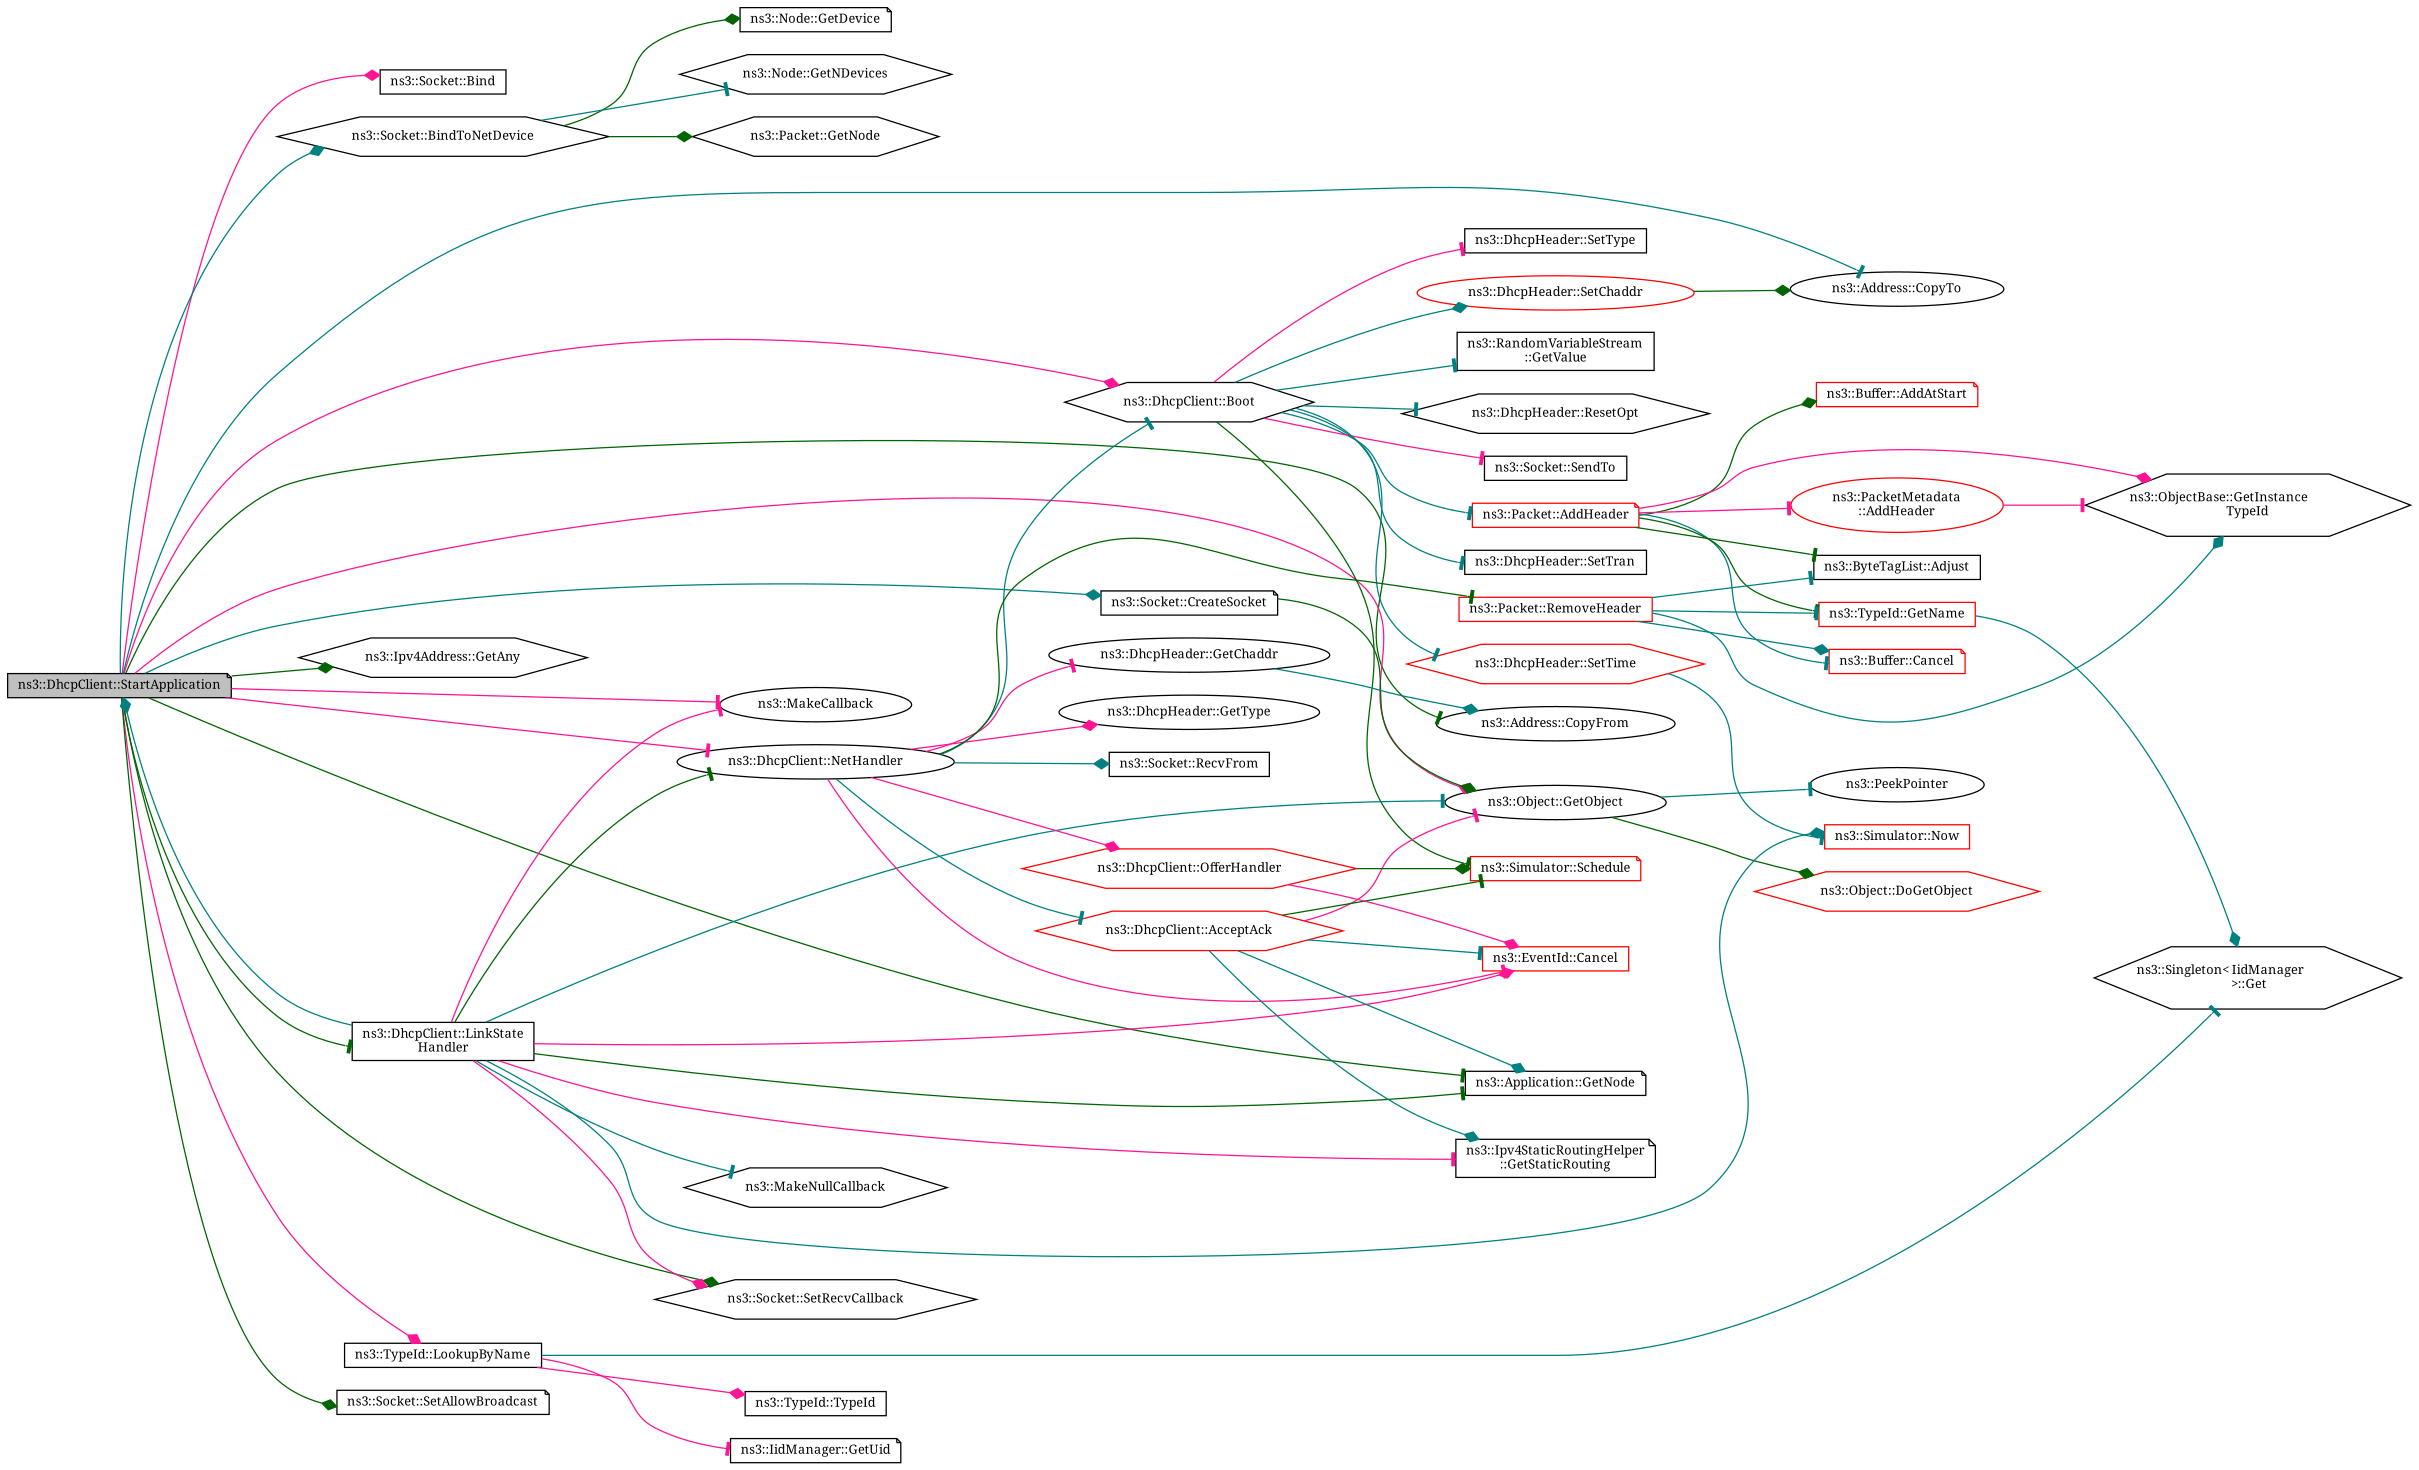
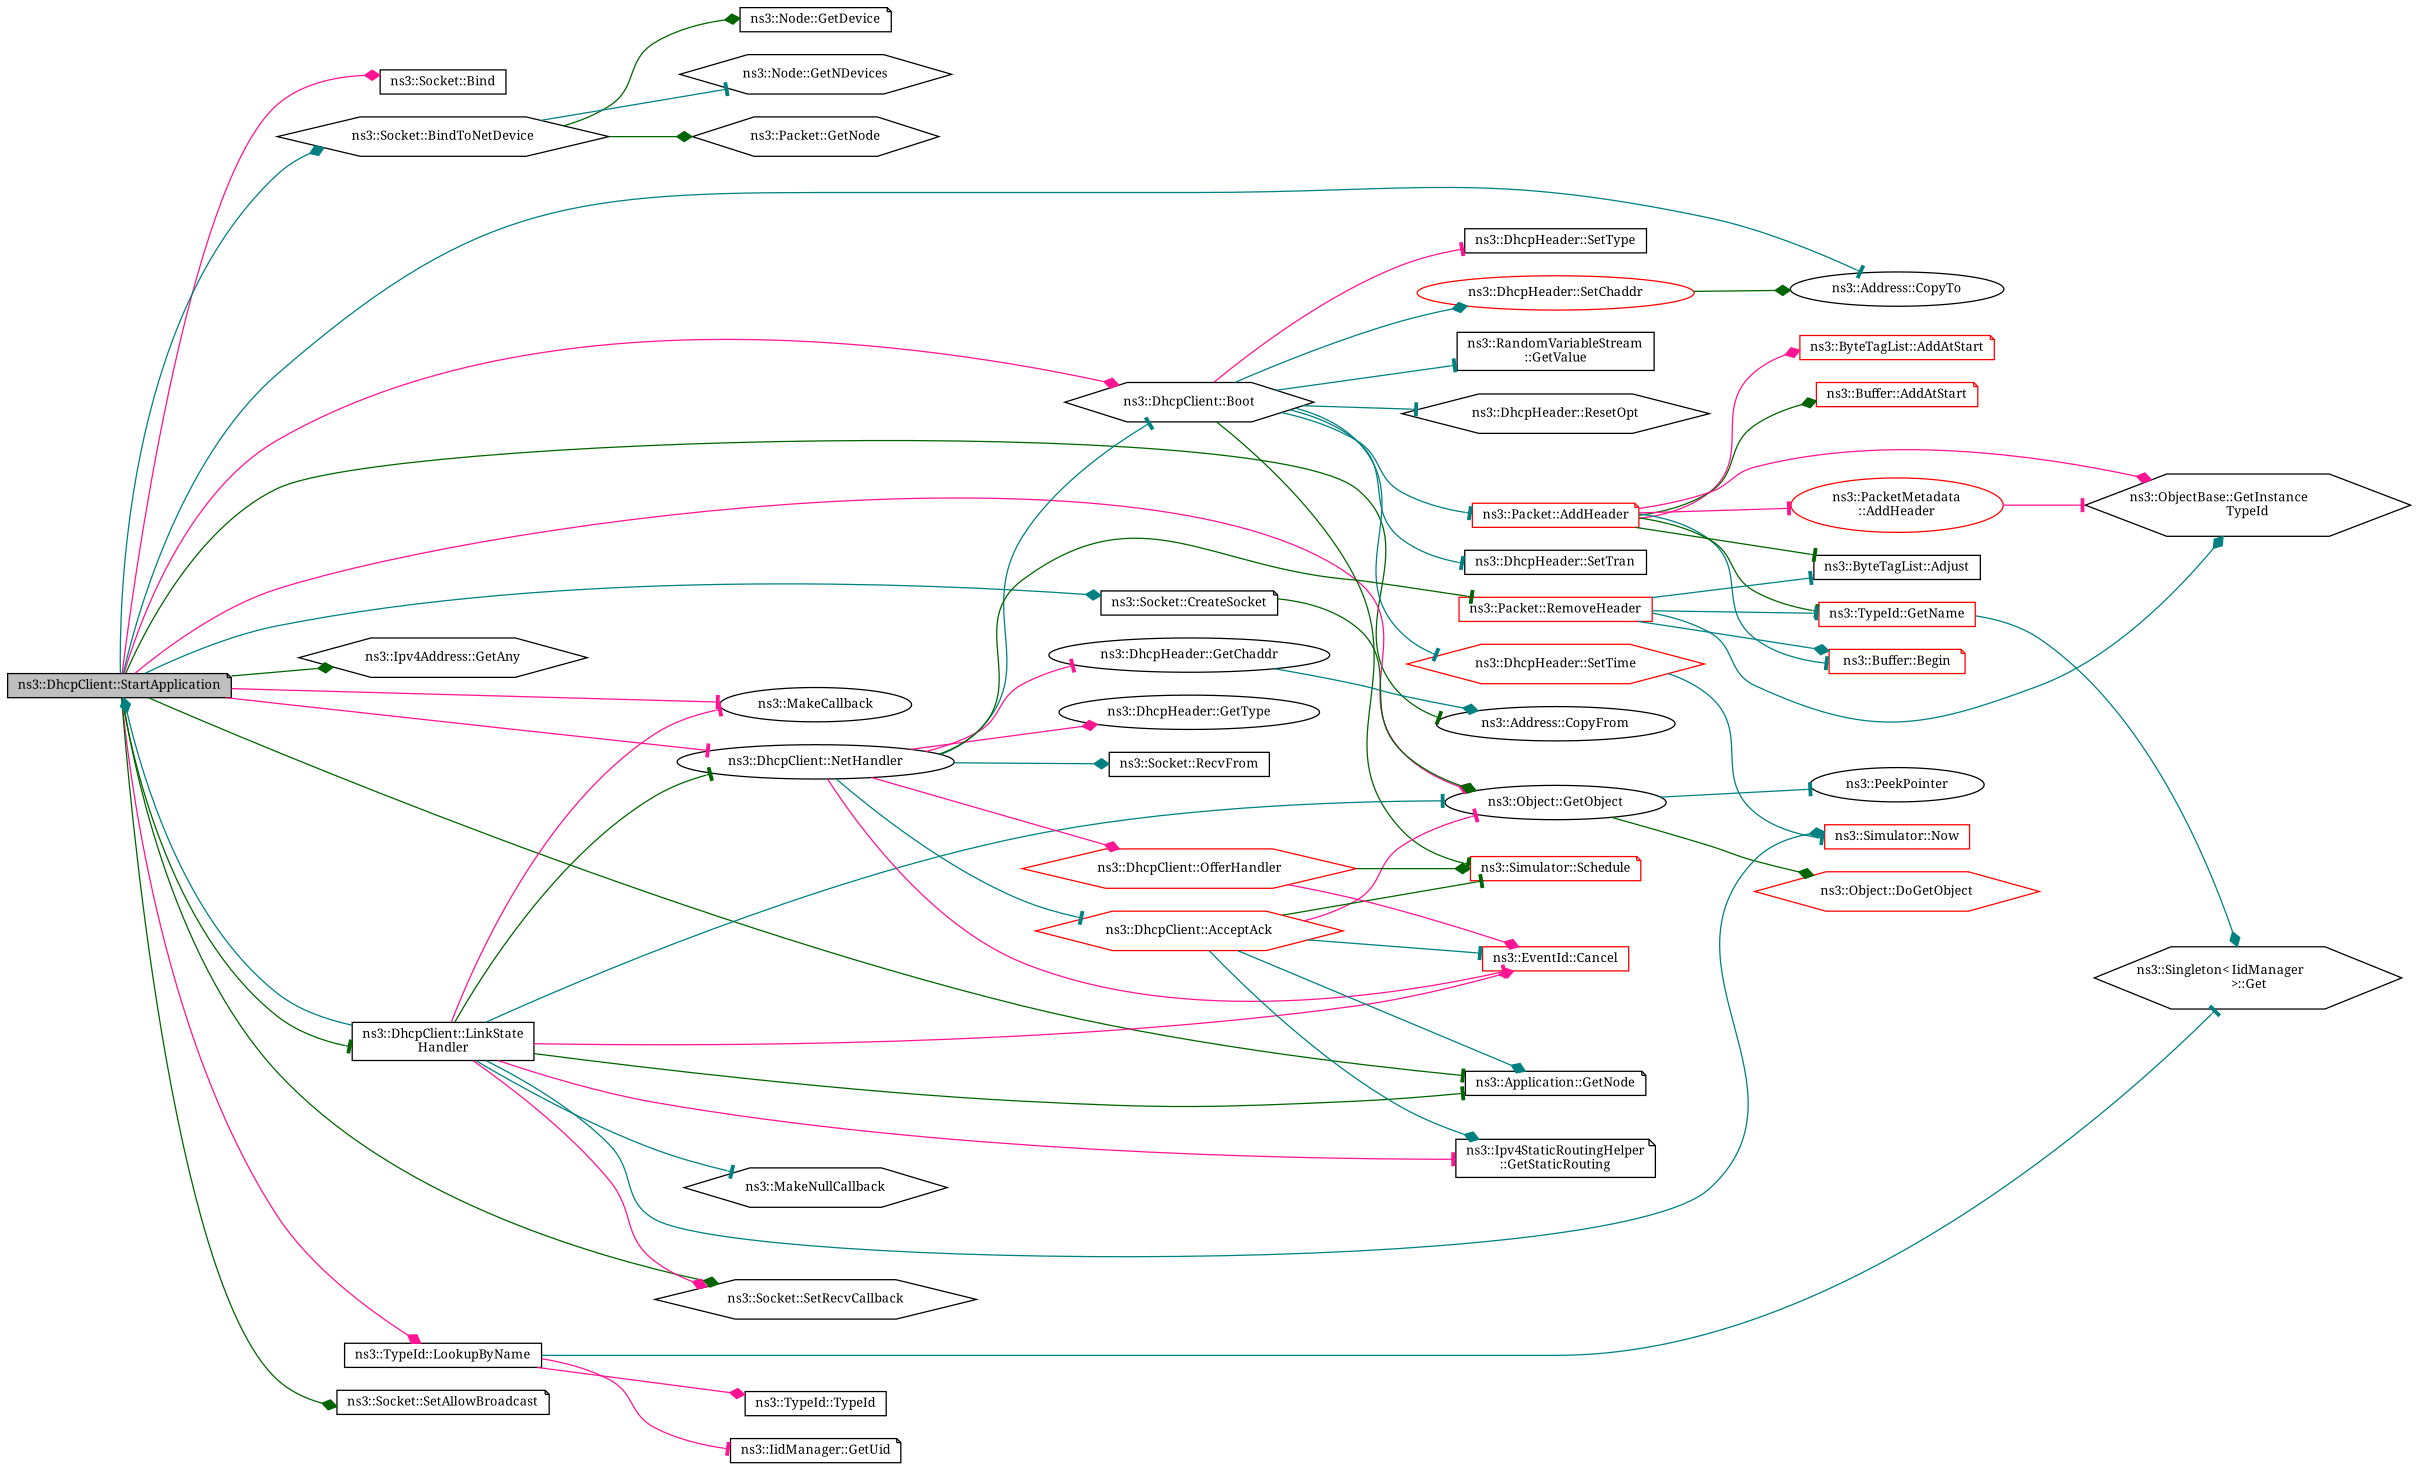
node "ns3::ByteTagList::AddAtStart": added
node "ns3::Socket::SendTo": removed
node "ns3::Buffer::Cancel": label "ns3::Buffer::Cancel" -> "ns3::Buffer::Begin"
